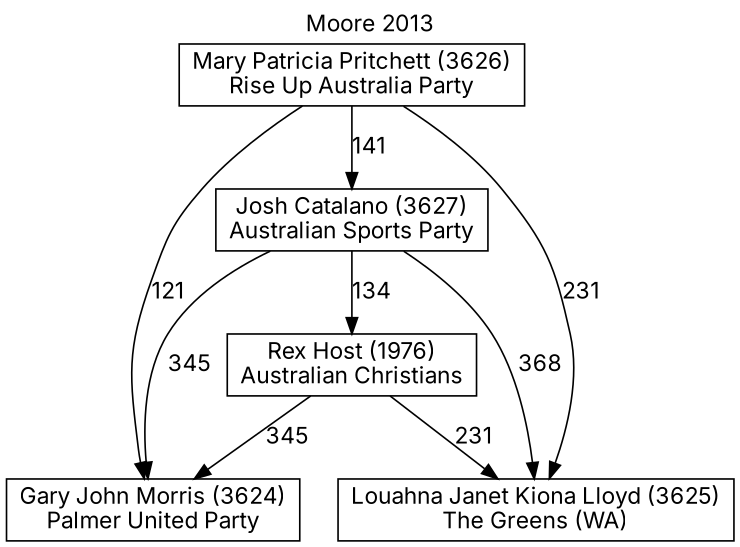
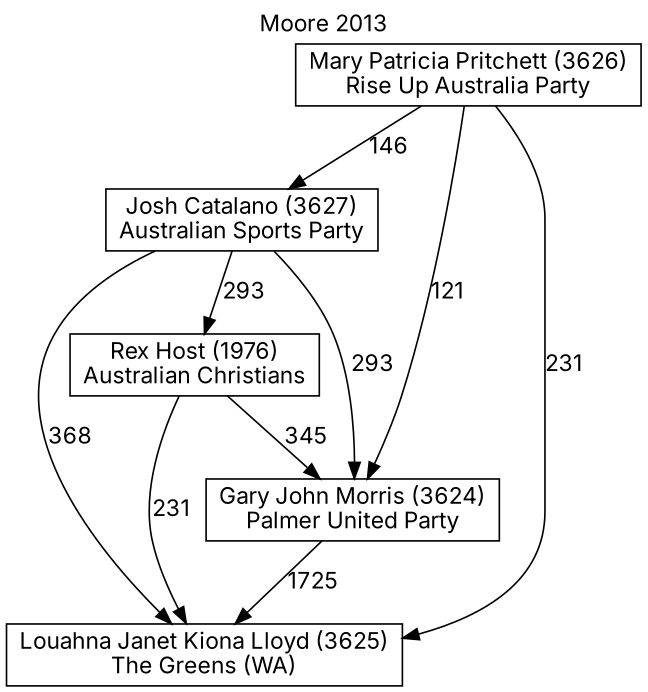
edge "Mary Patricia Pritchett (3626) Rise Up Australia Party" -> "Josh Catalano (3627) Australian Sports Party": label "141" -> "146"
edge "Josh Catalano (3627) Australian Sports Party" -> "Rex Host (1976) Australian Christians": label "134" -> "293"
edge "Josh Catalano (3627) Australian Sports Party" -> "Gary John Morris (3624) Palmer United Party": label "345" -> "293"
edge "Gary John Morris (3624) Palmer United Party" -> "Louahna Janet Kiona Lloyd (3625) The Greens (WA)": added, label "1725"
